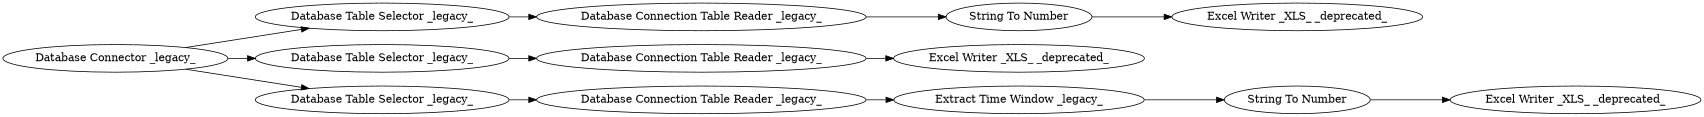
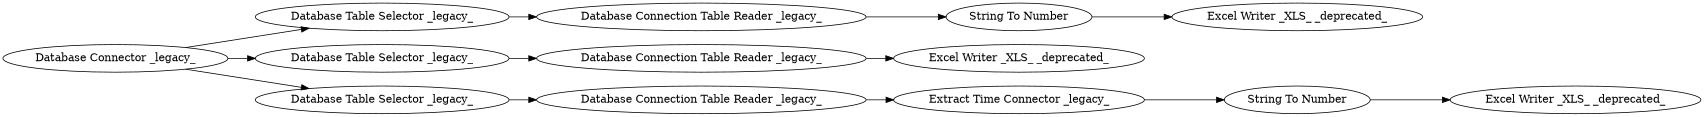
node "Extract Time Window _legacy_": label "Extract Time Window _legacy_" -> "Extract Time Connector _legacy_"
